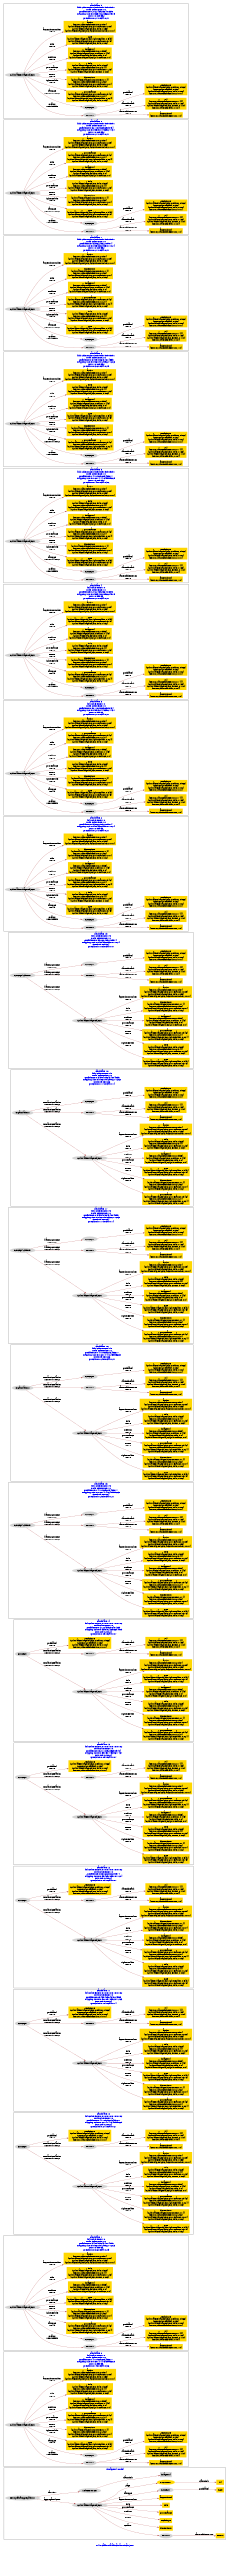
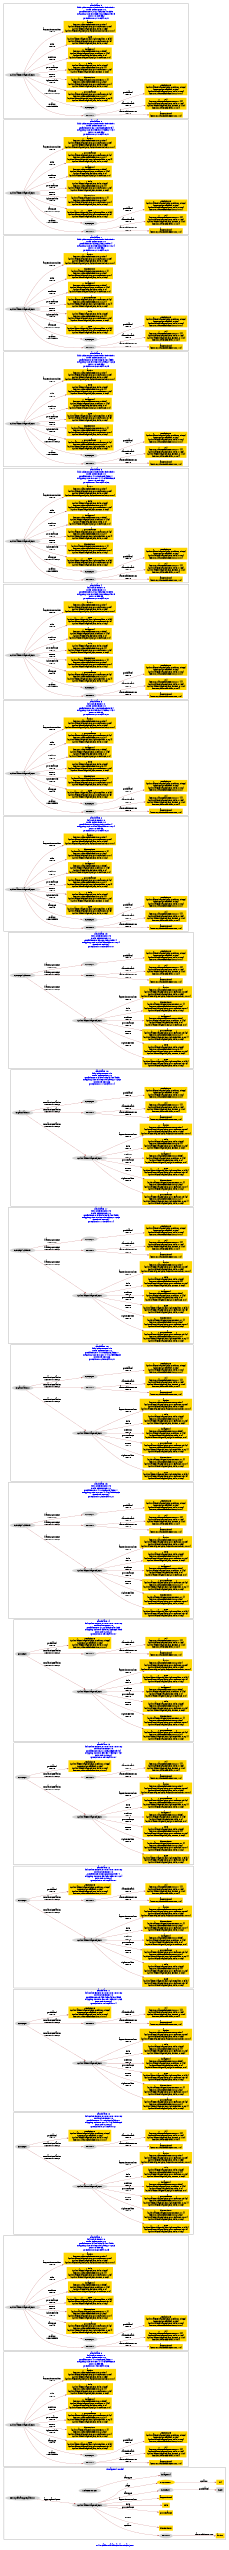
edge "WebResource1" -> "imageUrl": label "classLink" -> "hasType"
edge "Document1" -> "url": label "classLink" -> "creator"
node "type": fillcolor gold -> lightgray
edge "EuropeanaAggregation1" -> "WebResource1": removed, label "hasView"
node "technique": removed
node "extent": label "extent" -> "artist"
